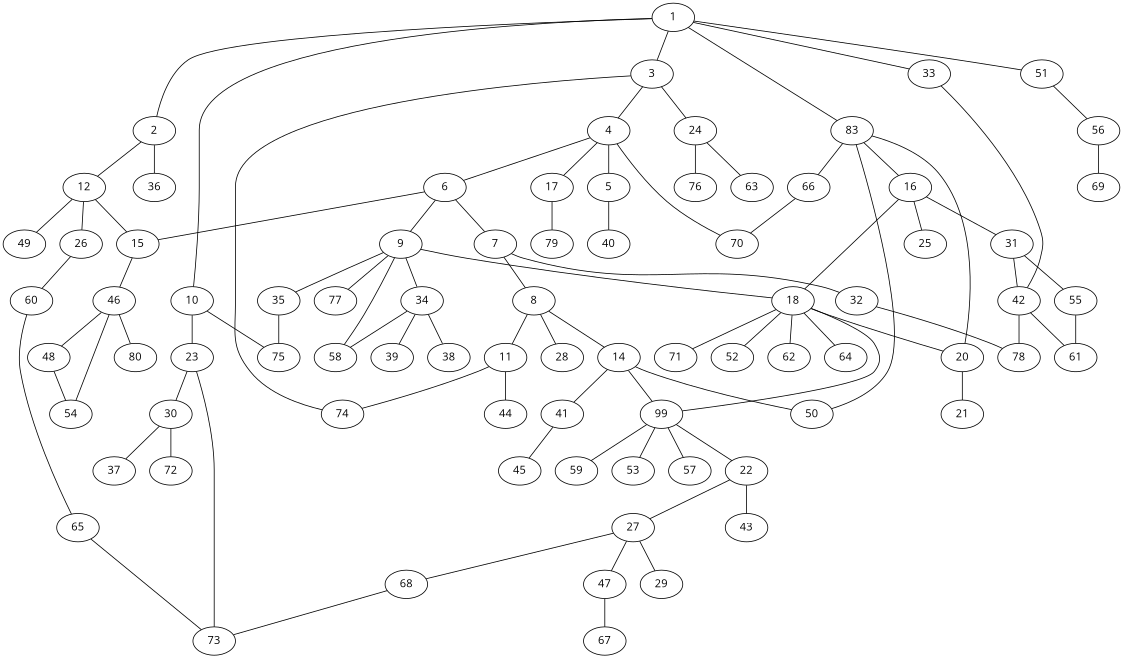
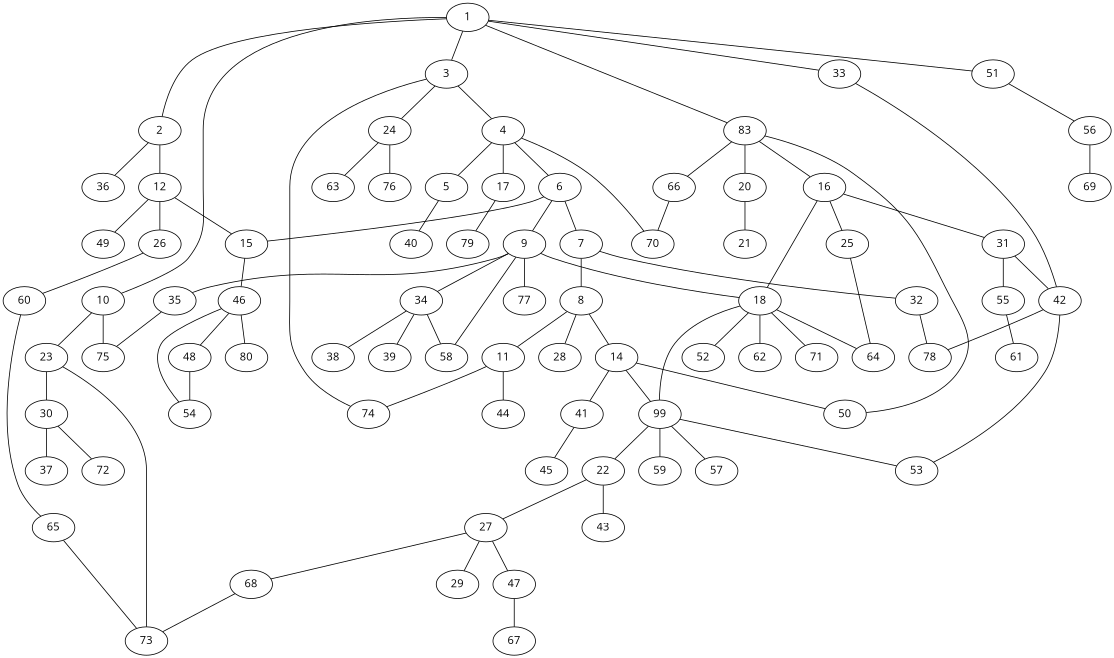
edge "25" -- "64": added
edge "42" -- "61": now "42" -- "53"
edge "18" -- "20": removed
